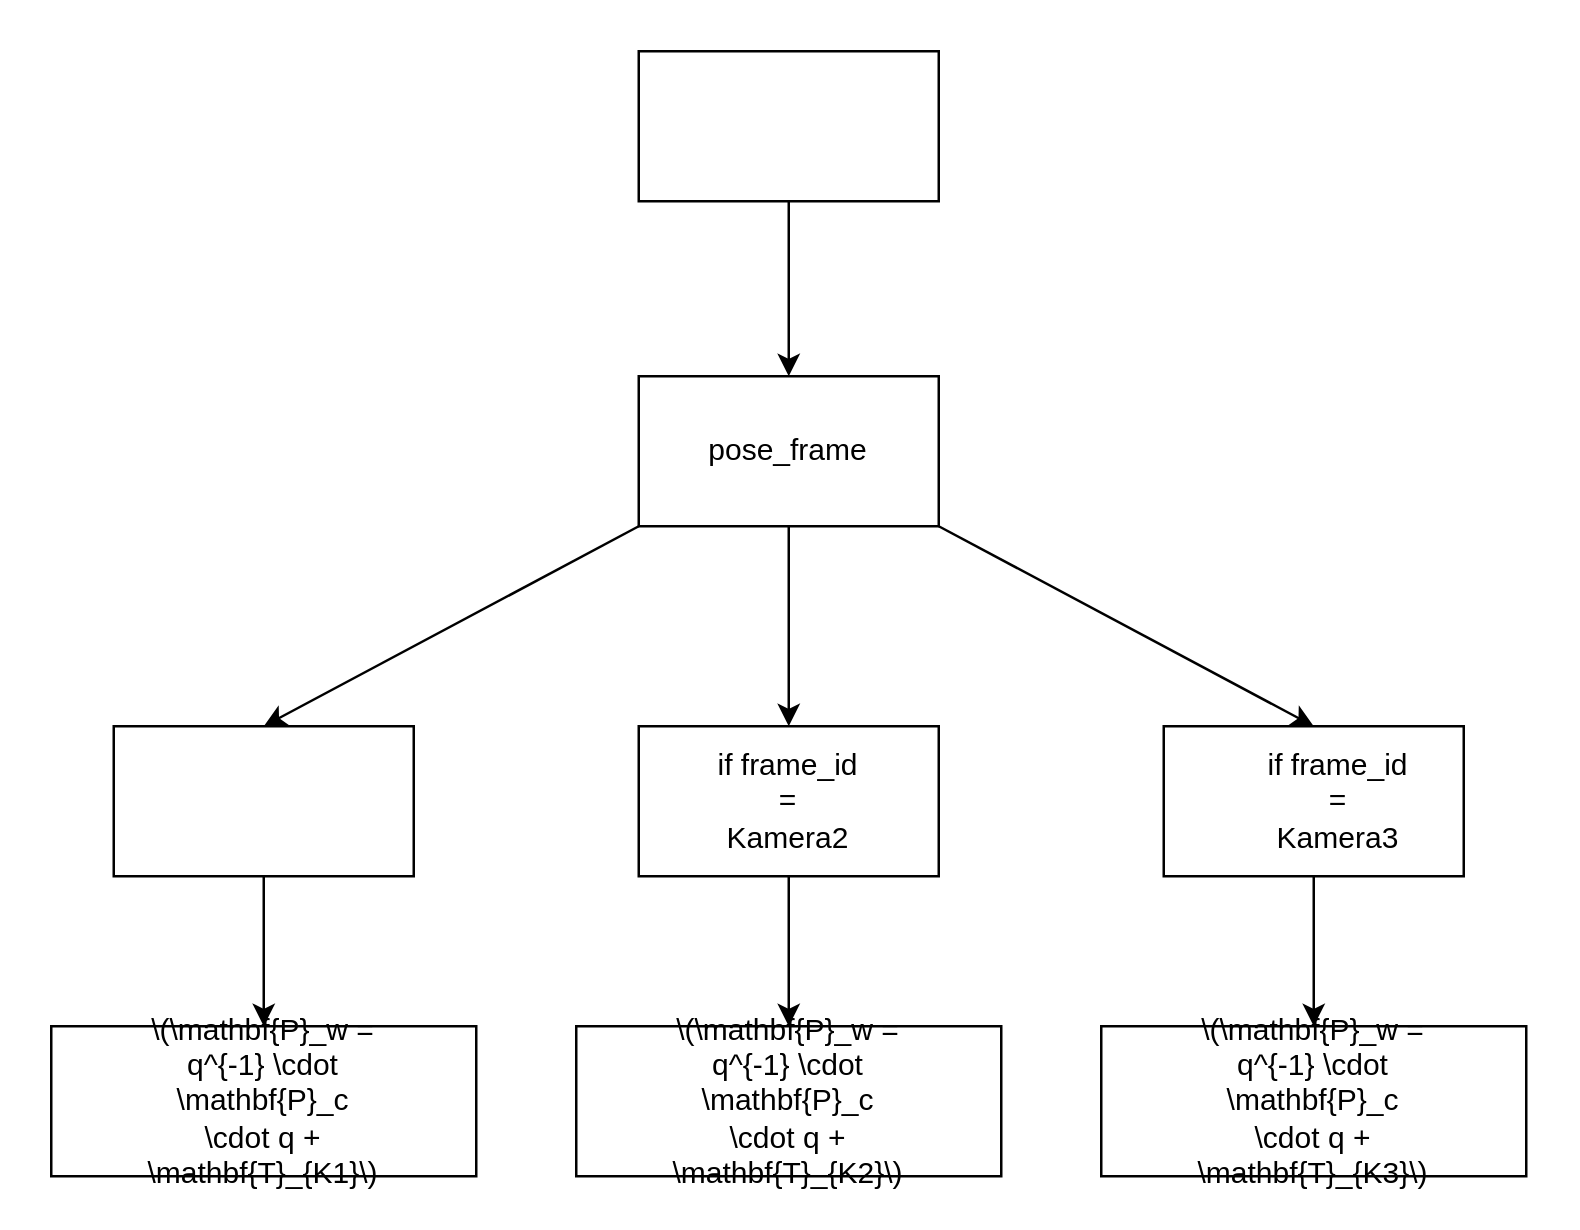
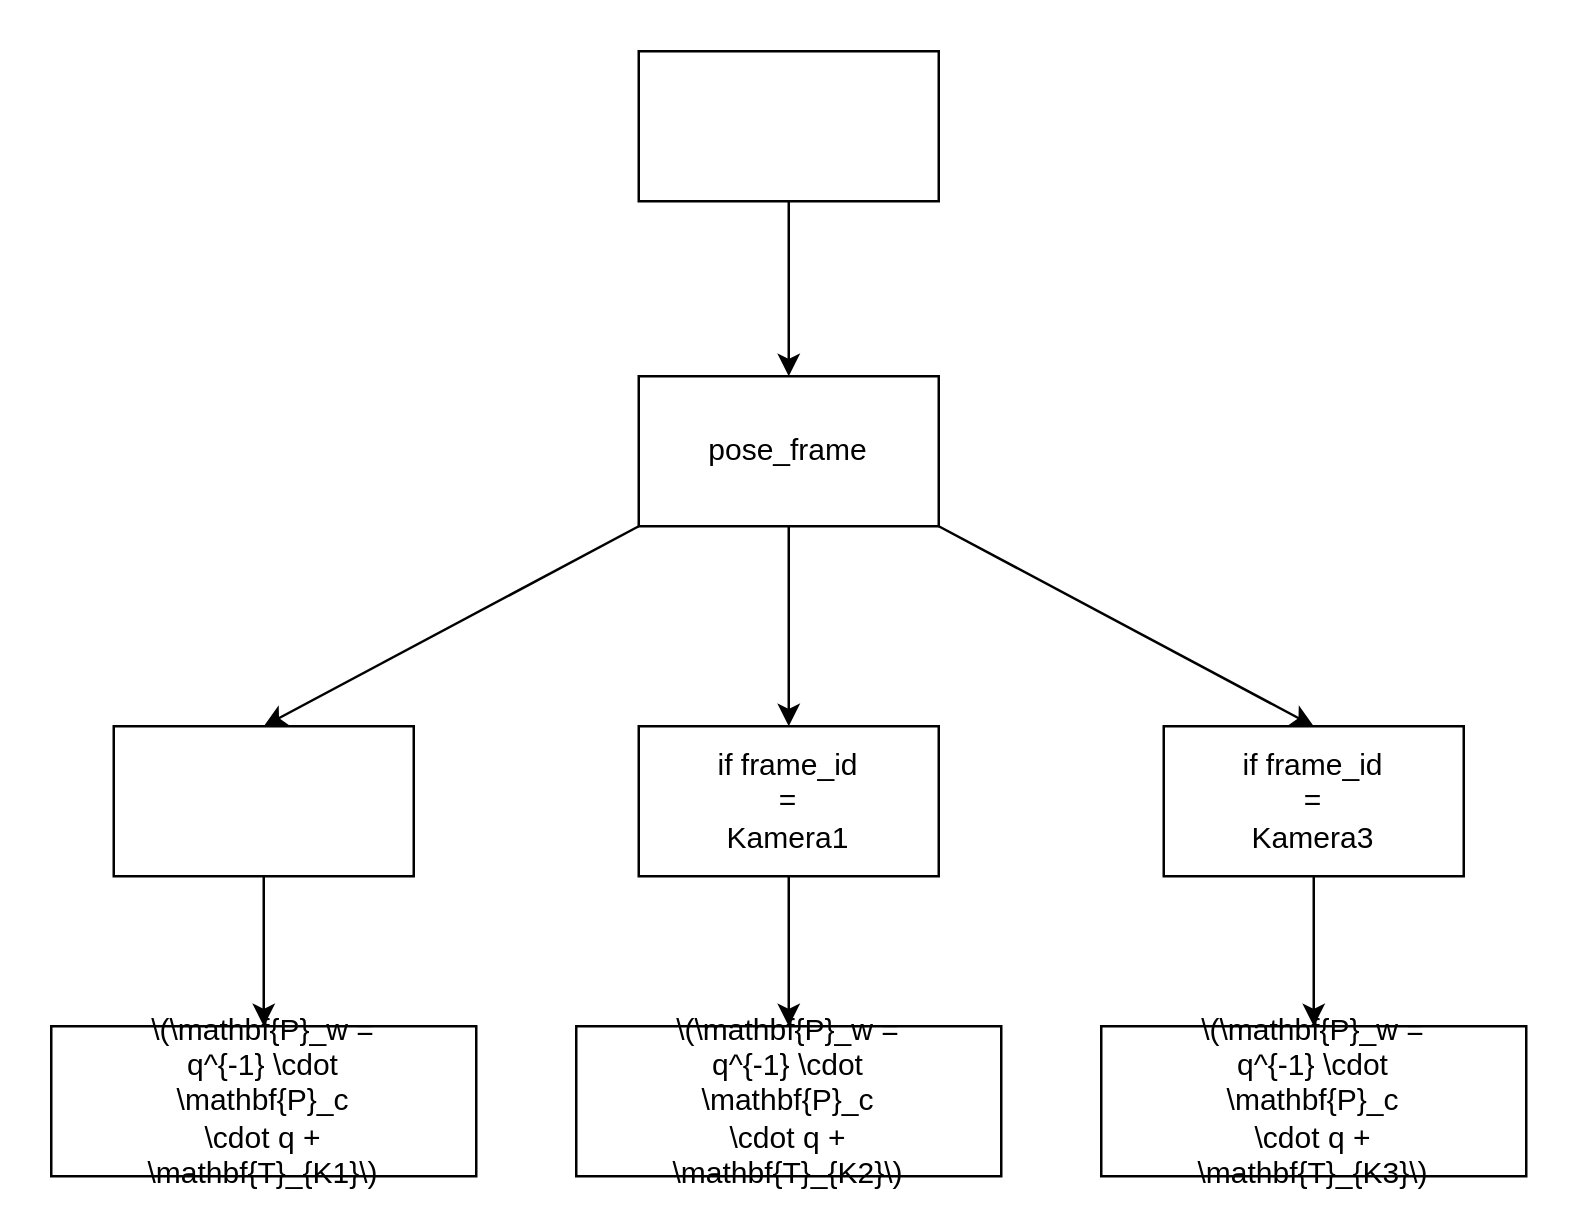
node "if frame_id = Kamera2": label "if frame_id = Kamera2" -> "if frame_id = Kamera1"
node "if frame_id = Kamera3": moved (1339, 801) -> (1314, 801)
